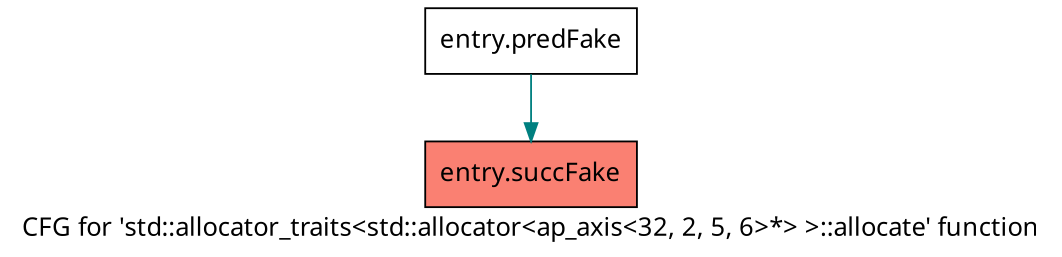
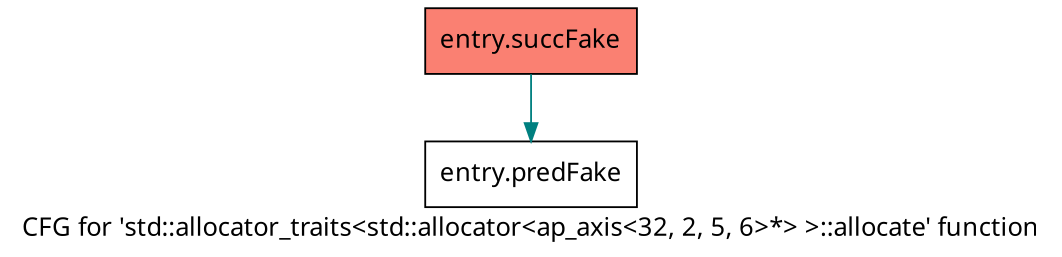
edge "entry.predFake" -> "entry.succFake": reversed
